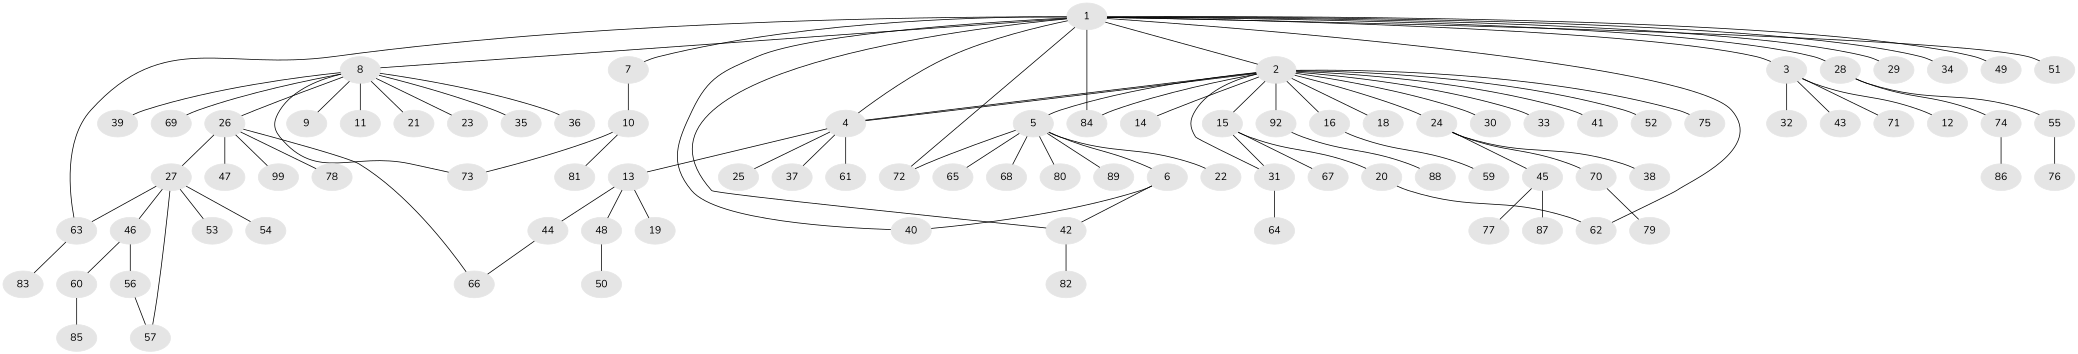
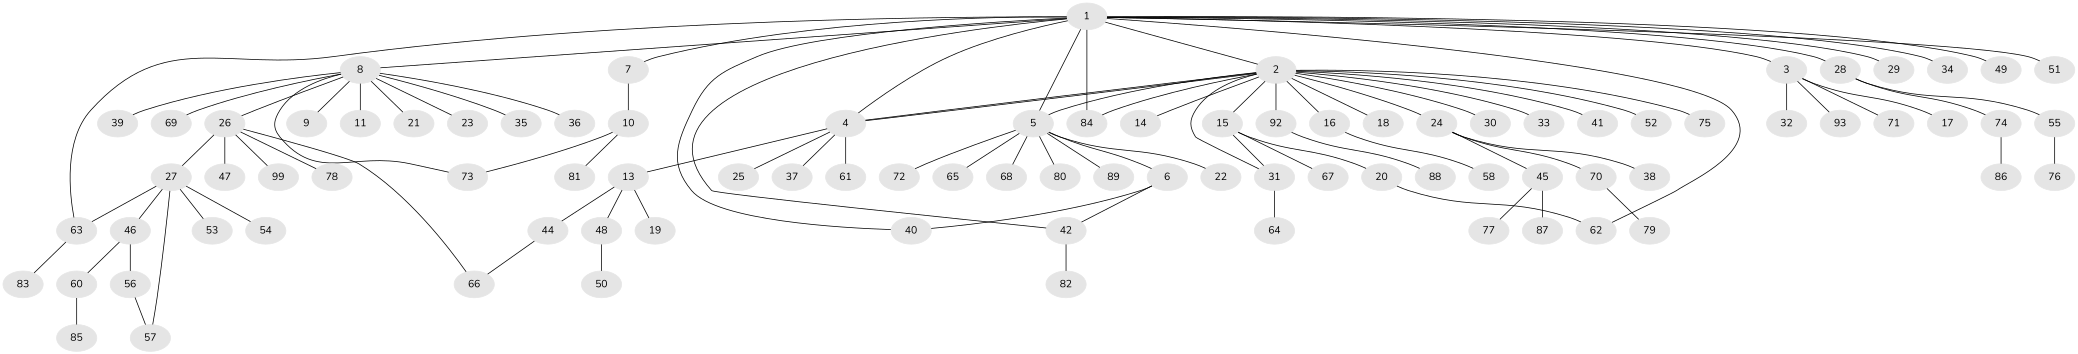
edge "1" -- "72": now "1" -- "5"
node "43": label "43" -> "93"
node "12": label "12" -> "17"
node "59": label "59" -> "58"
